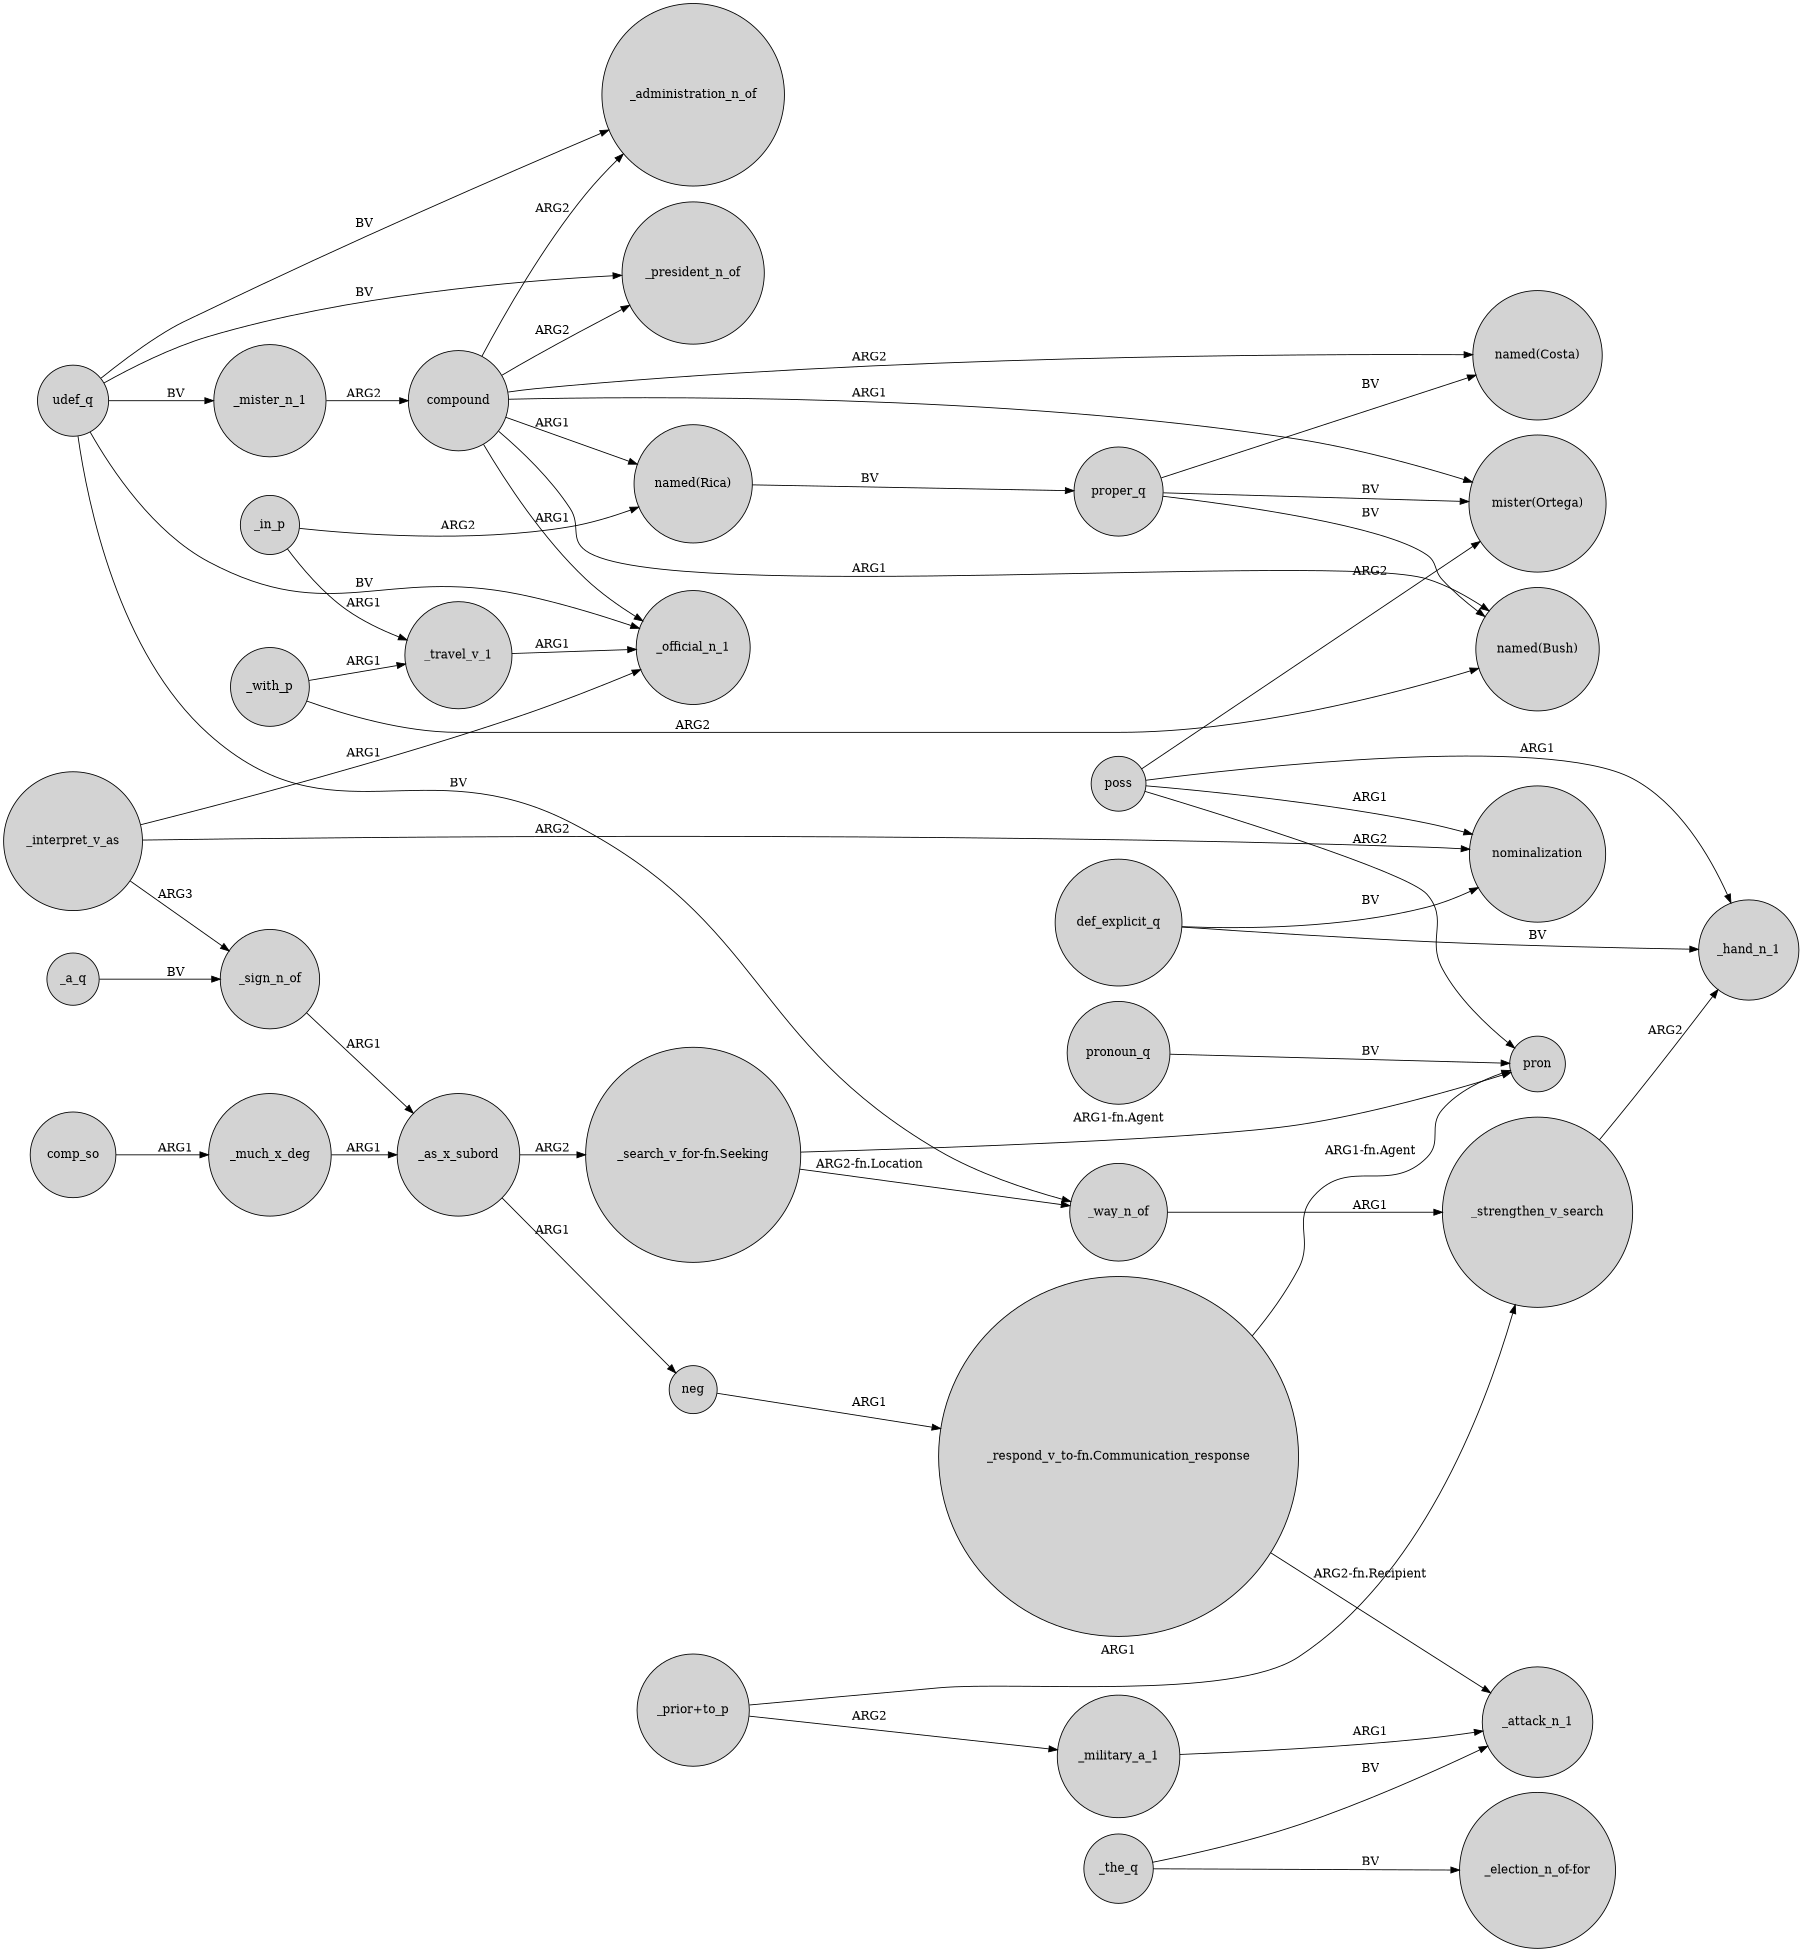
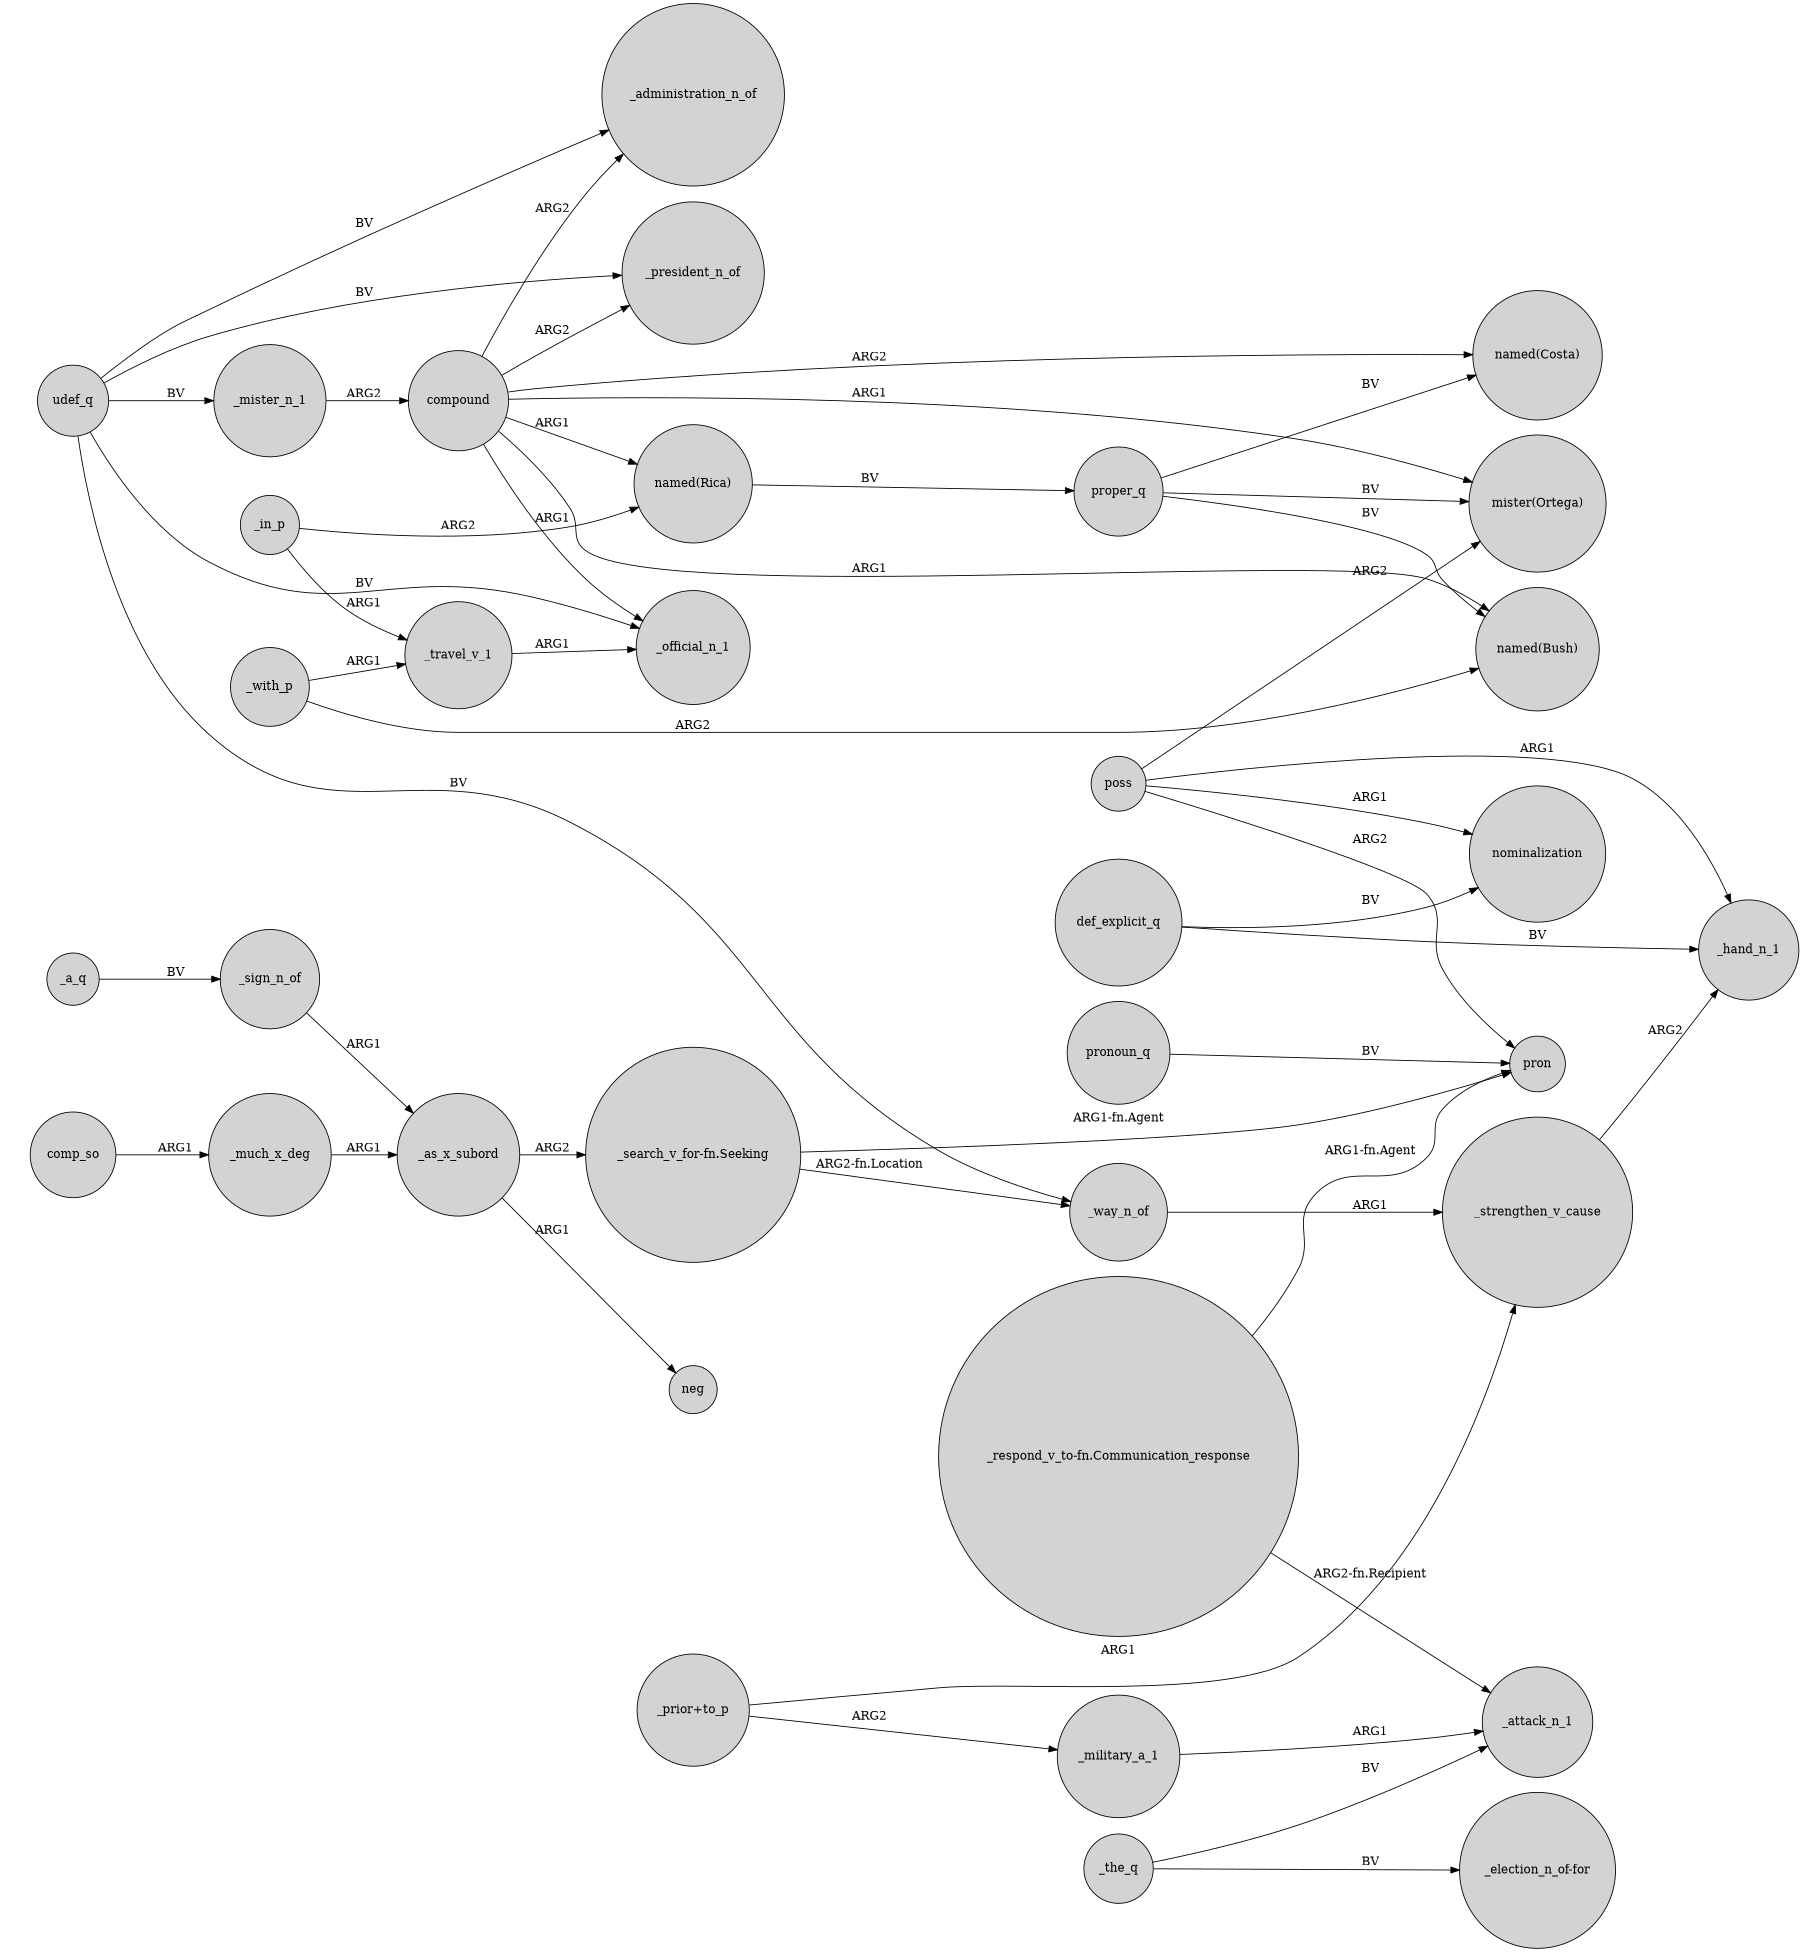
node "_interpret_v_as": removed
node "_strengthen_v_search": label "_strengthen_v_search" -> "_strengthen_v_cause"
edge "neg" -> "_respond_v_to-fn.Communication_response": removed, label "ARG1"
